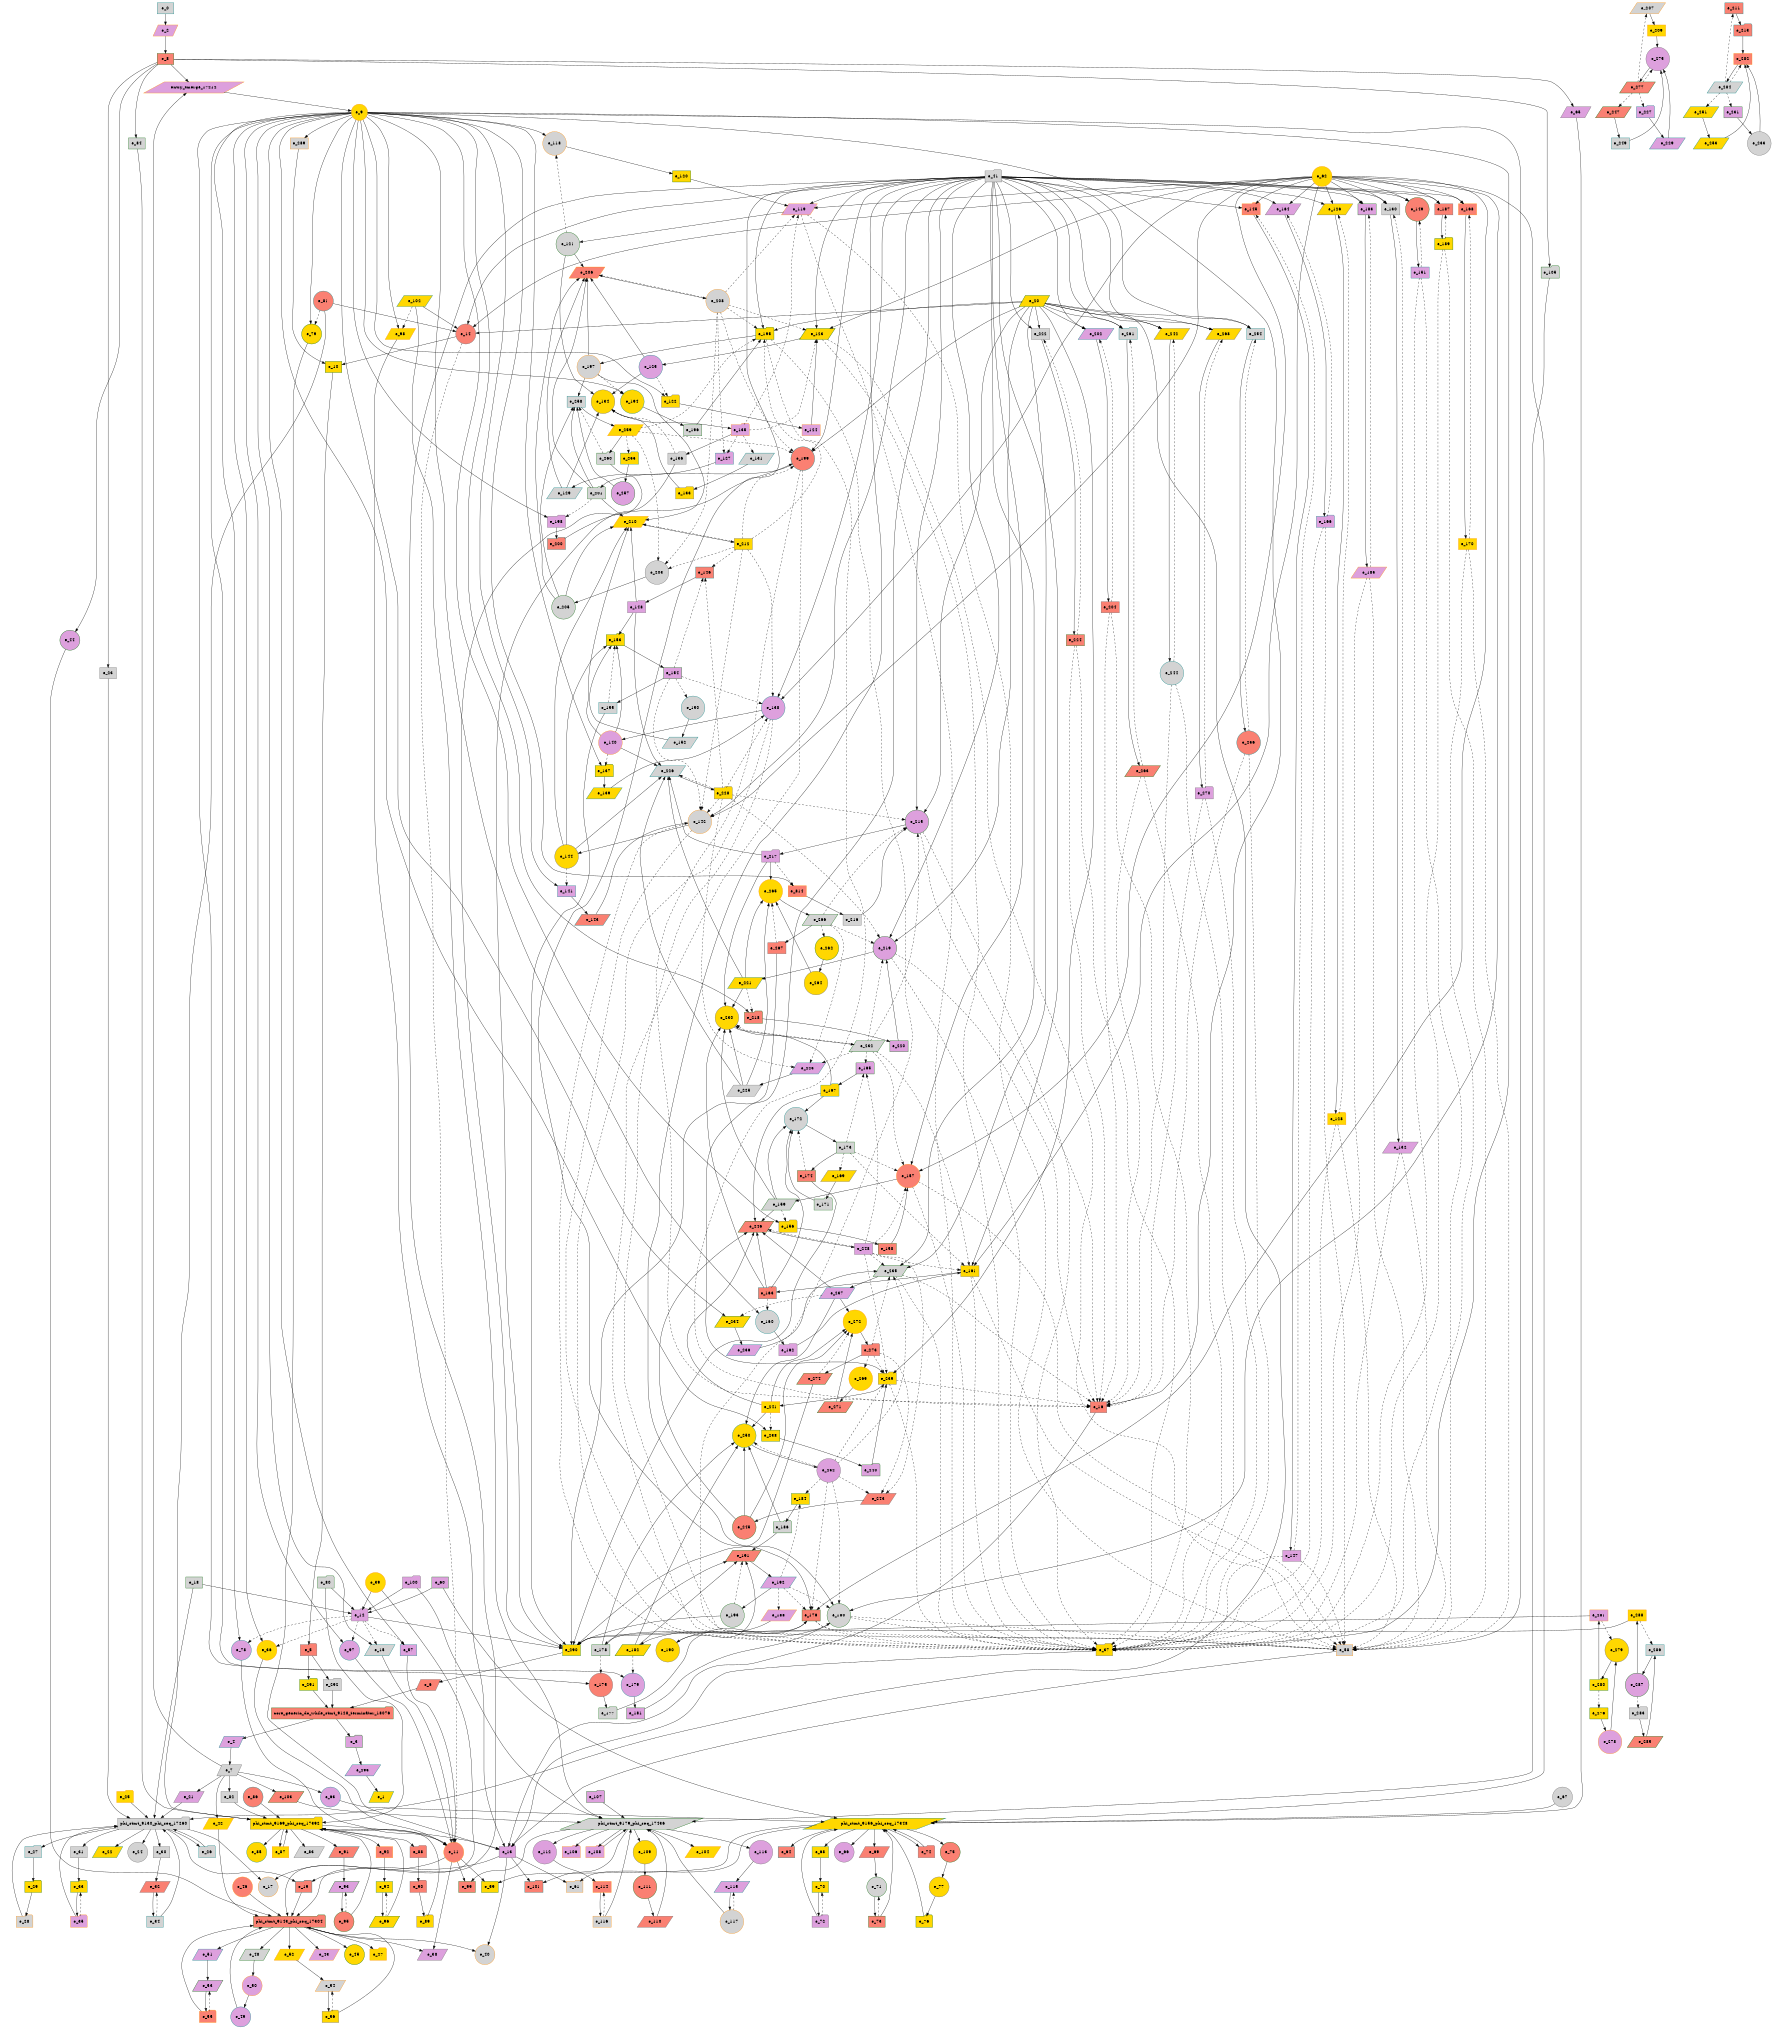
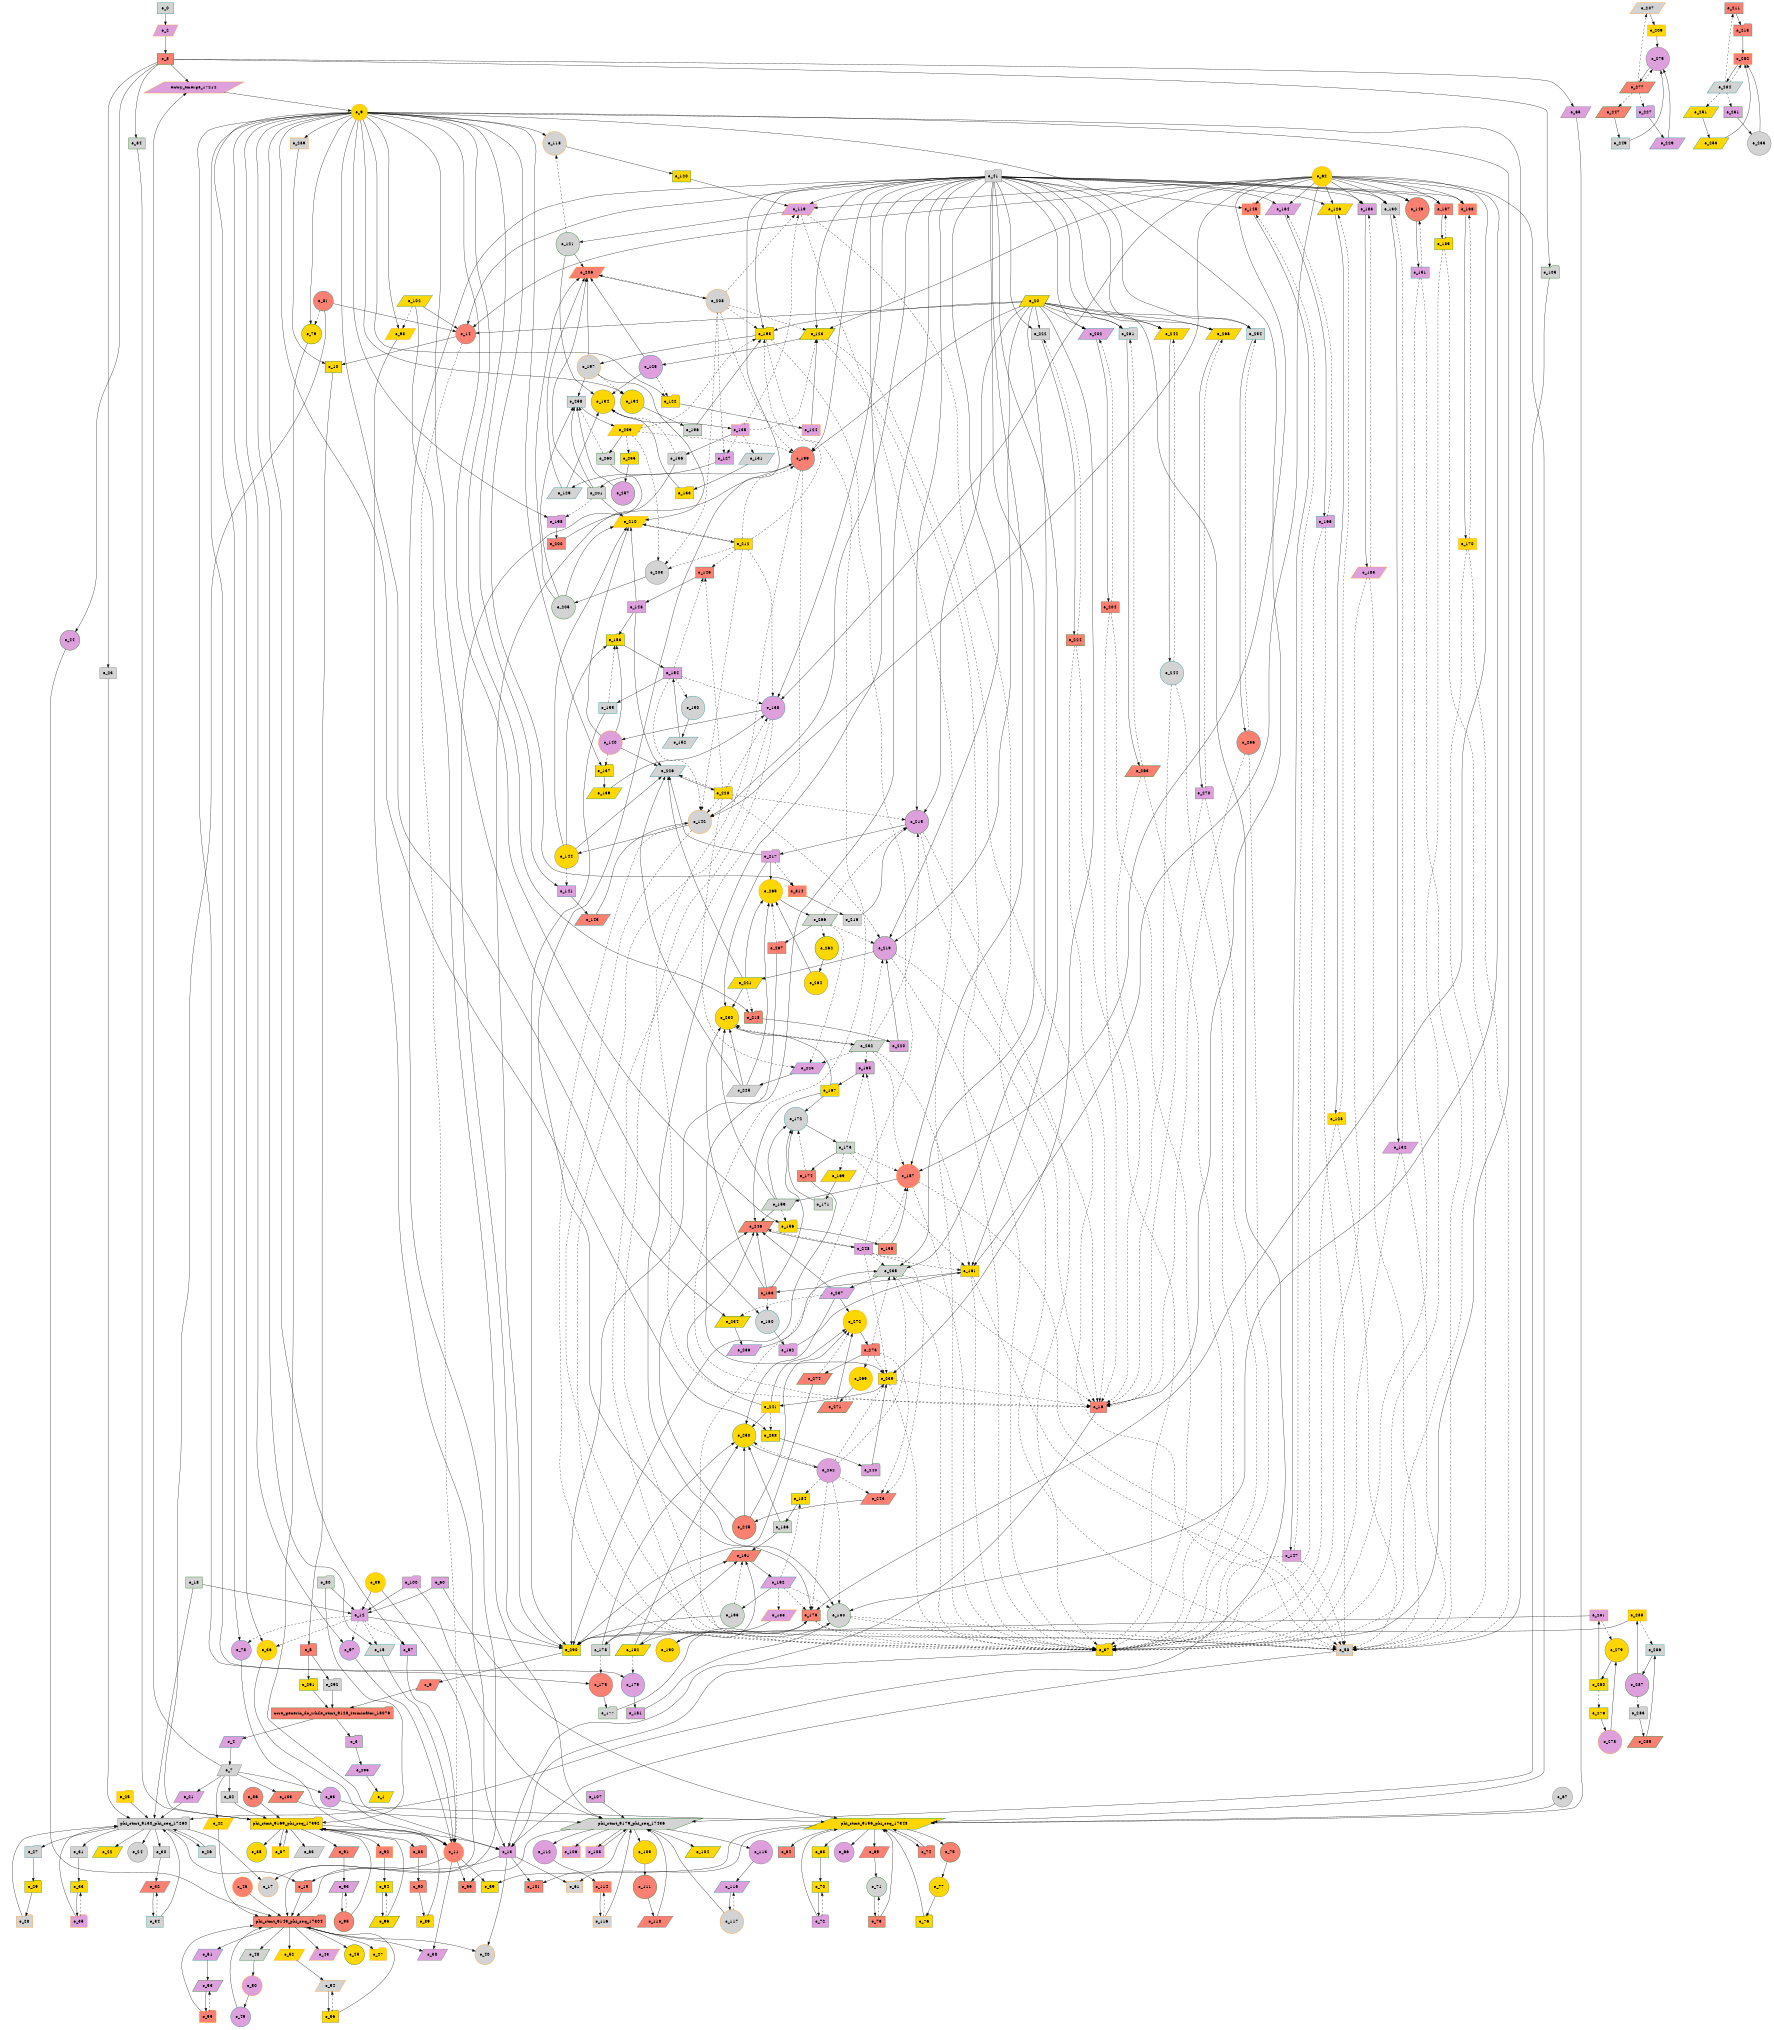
edge "e_152" -> "e_153": now "e_152" -> "e_154"
node "e_104": color darkorange -> darkgreen
